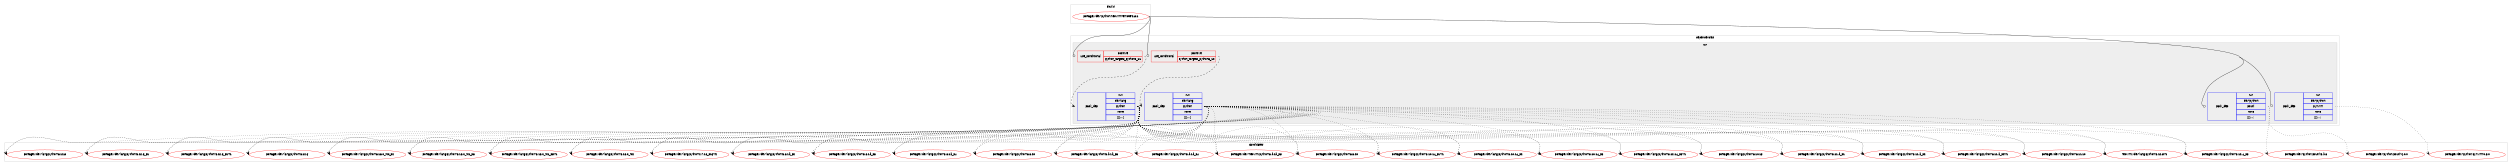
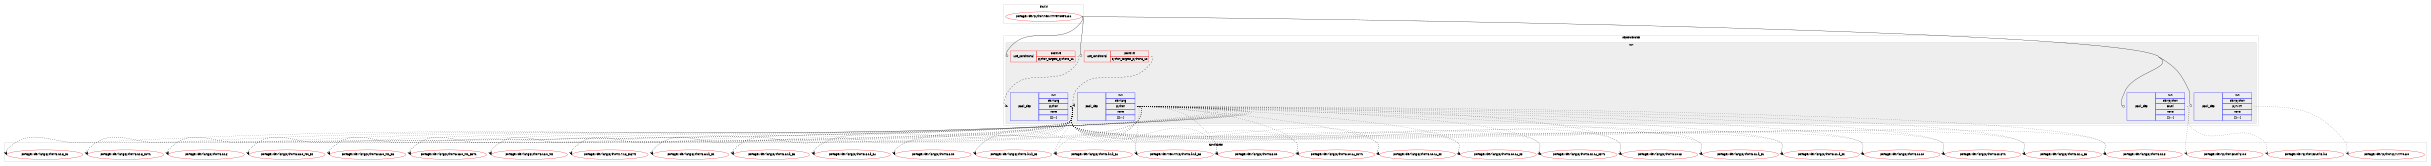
node "portage://dev-lang/python-3.11.9_p2-r1": removed
node "neovim://dev-lang/python-3.12.3-r1": label "neovim://dev-lang/python-3.12.3-r1" -> "portage://dev-lang/python-3.12.3-r1"
